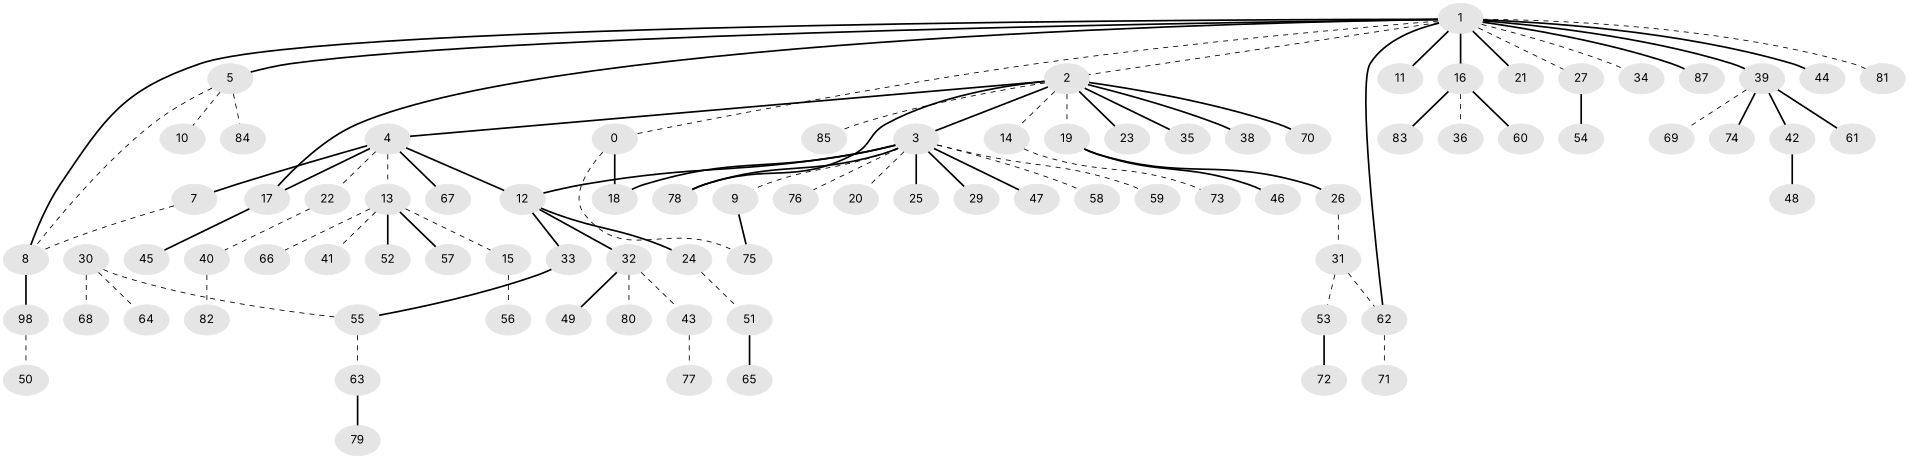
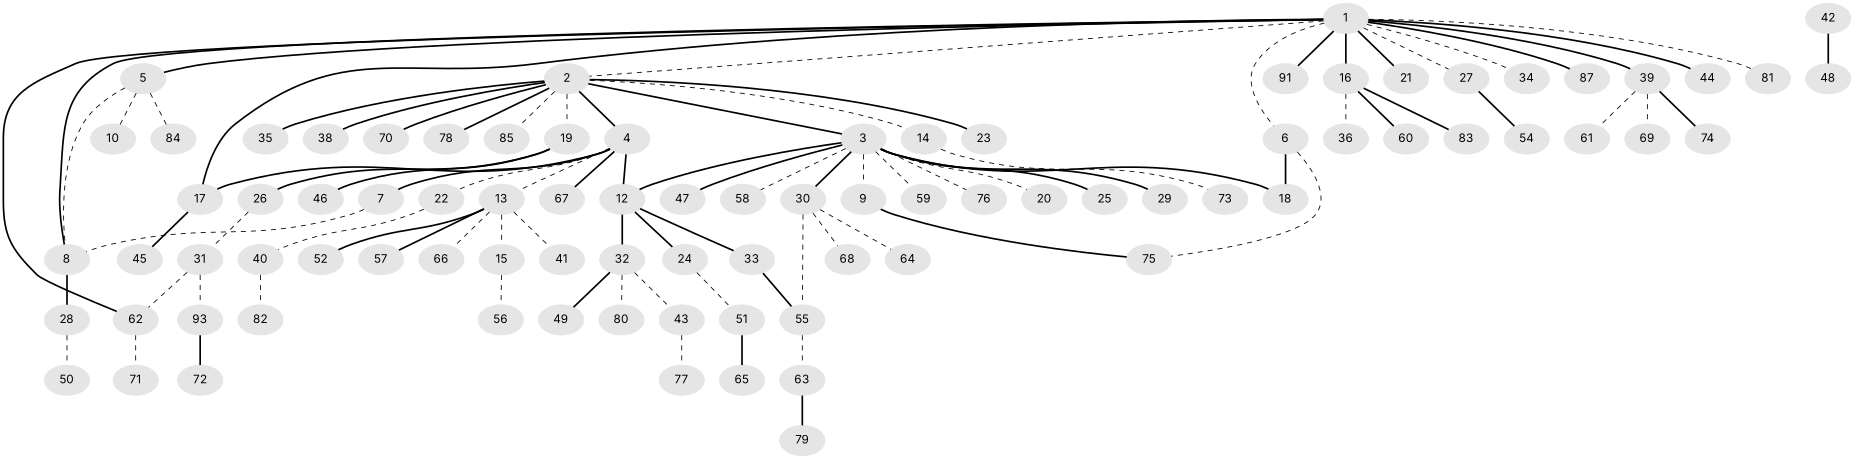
node "11": label "11" -> "91"
edge "39" -- "42": removed
edge "39" -- "61": style bold -> dashed
node "0": label "0" -> "6"
edge "3" -- "78": now "3" -- "30"
node "98": label "98" -> "28"
node "53": label "53" -> "93"
